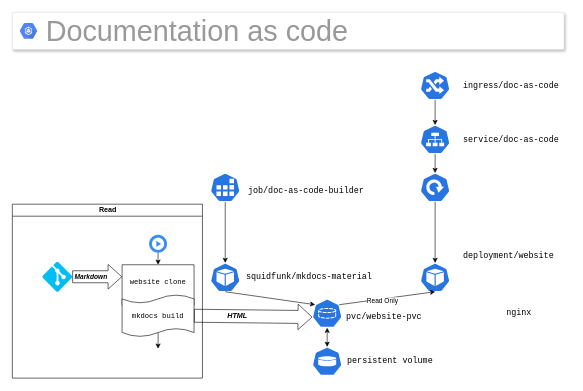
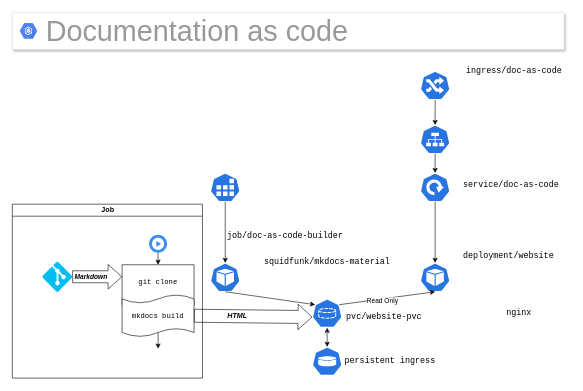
node "ingress/doc-as-code": moved (516, 86) -> (519, 71)
node "service/doc-as-code": moved (513, 140) -> (513, 185)
node "job/doc-as-code-builder": moved (306, 191) -> (285, 236)
node "Read": label "Read" -> "Job"
node "squidfunk/mkdocs-material": moved (309, 278) -> (327, 263)
node "website clone": label "website clone" -> "git clone"
node "persistent volume": label "persistent volume" -> "persistent ingress"
